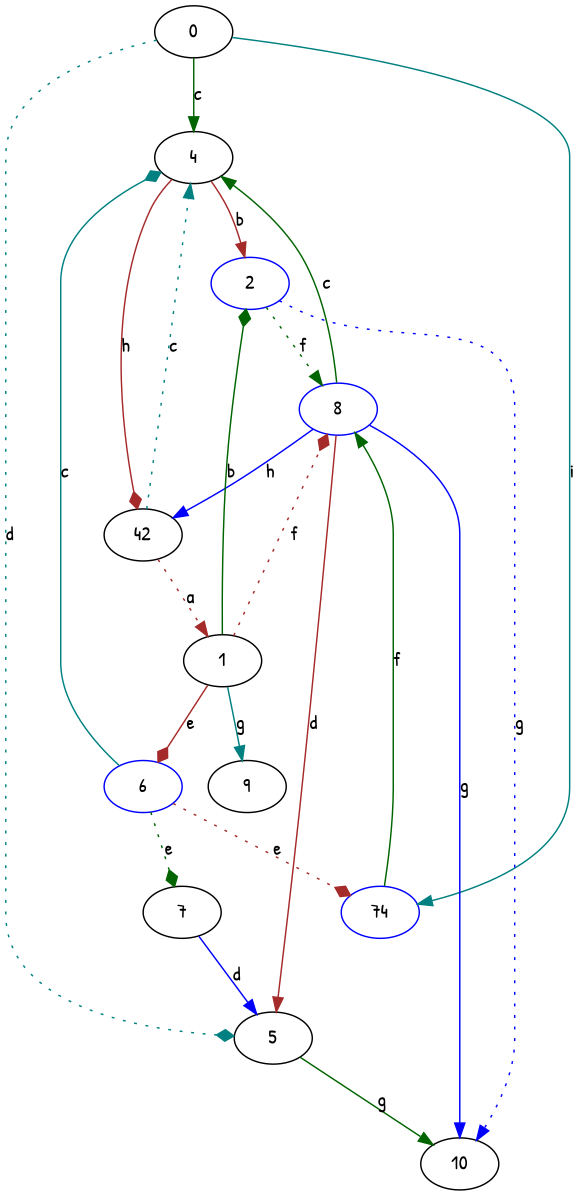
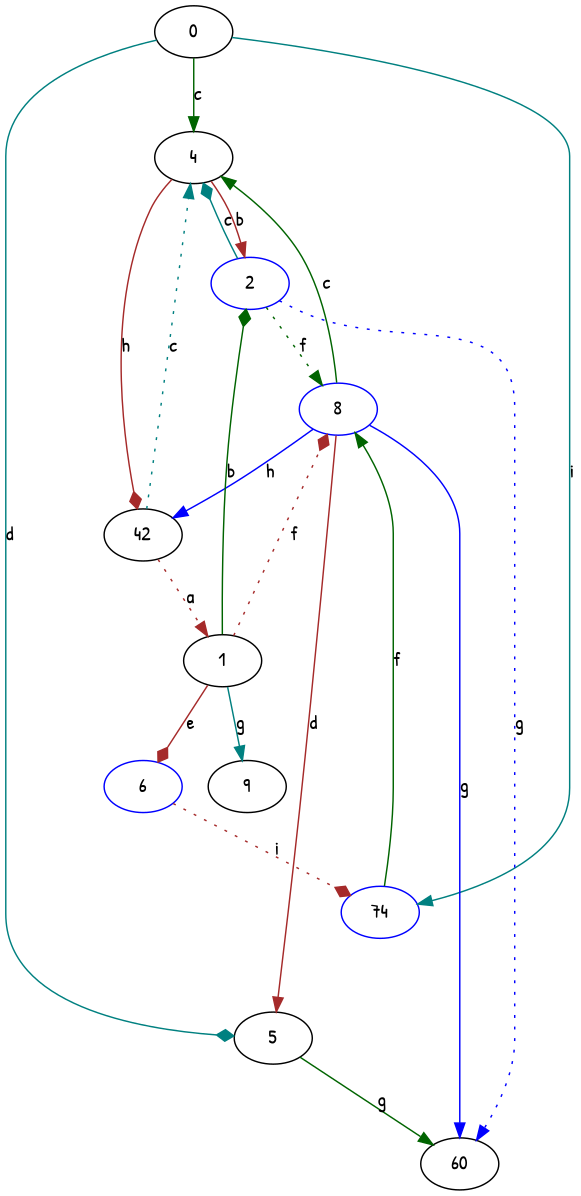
edge "6" -> "4": now "2" -> "4"
edge "0" -> "5": style dotted -> solid
edge "6" -> "74": label "e" -> "i"
node "7": removed
node "10": label "10" -> "60"
